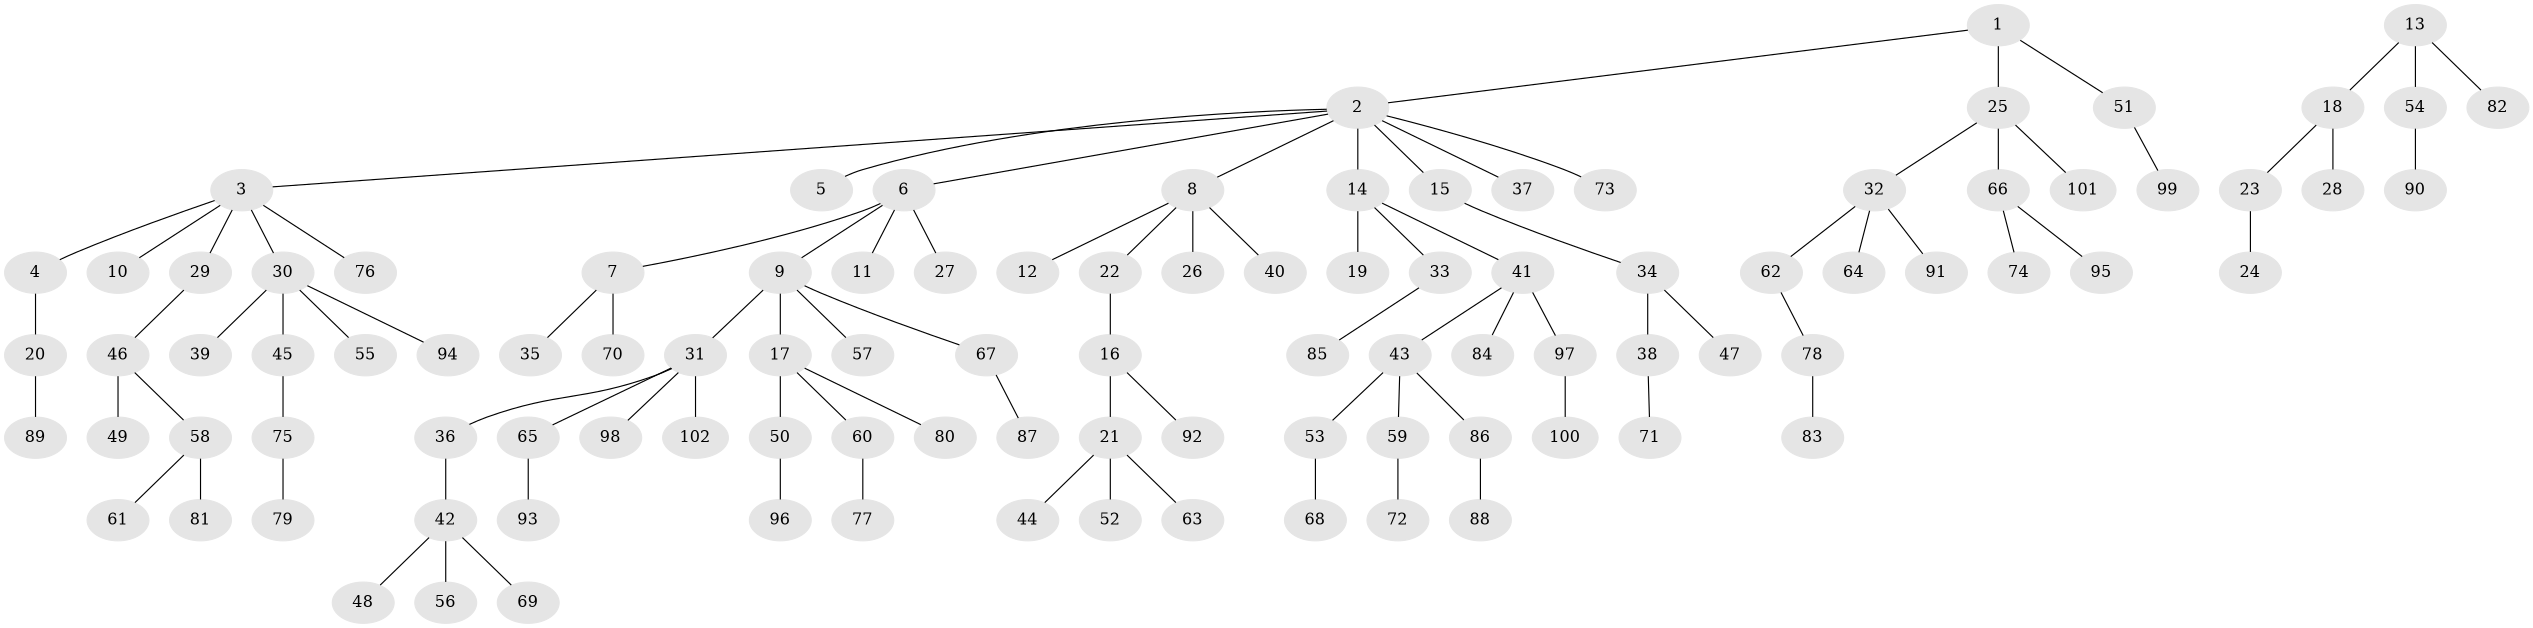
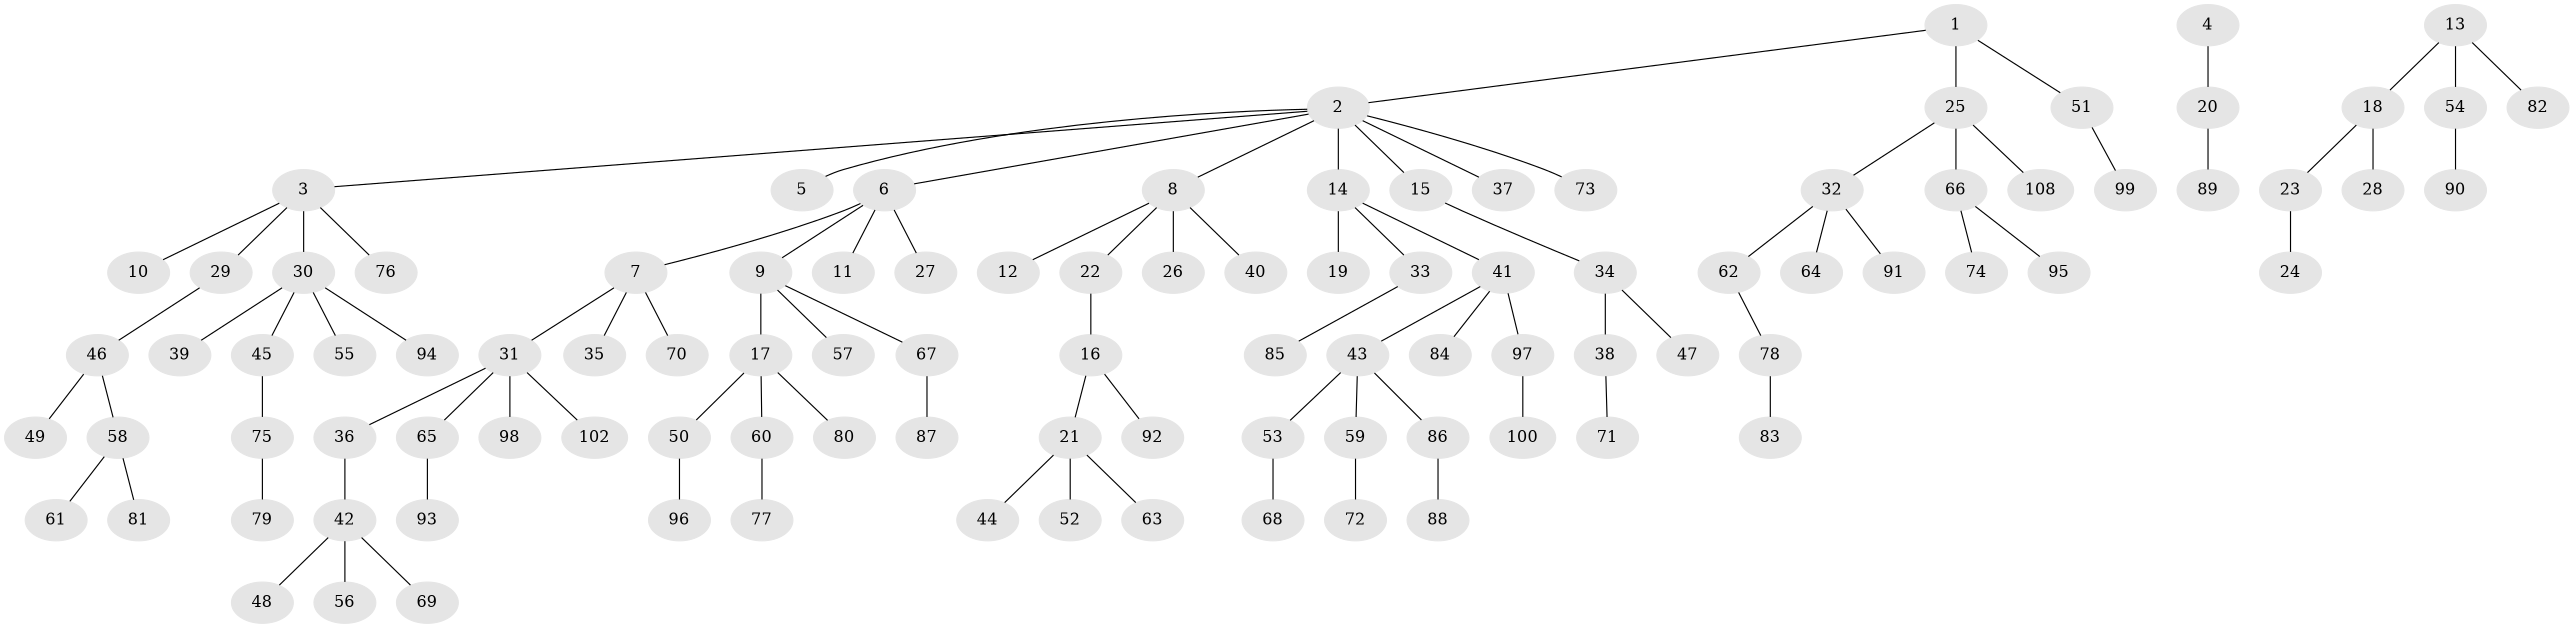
node "101": label "101" -> "108"
edge "3" -- "4": removed
edge "9" -- "31": now "7" -- "31"
